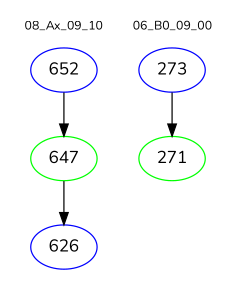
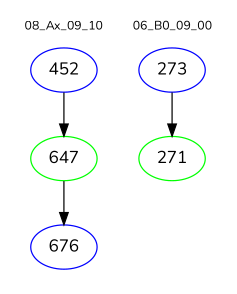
node "652": label "652" -> "452"
node "626": label "626" -> "676"
